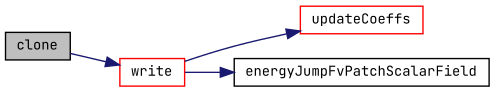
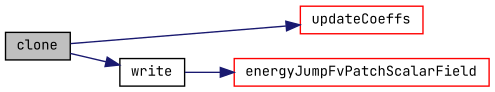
edge "write" -> "updateCoeffs": now "clone" -> "updateCoeffs"
node "write": color red -> black
node "energyJumpFvPatchScalarField": color black -> red
